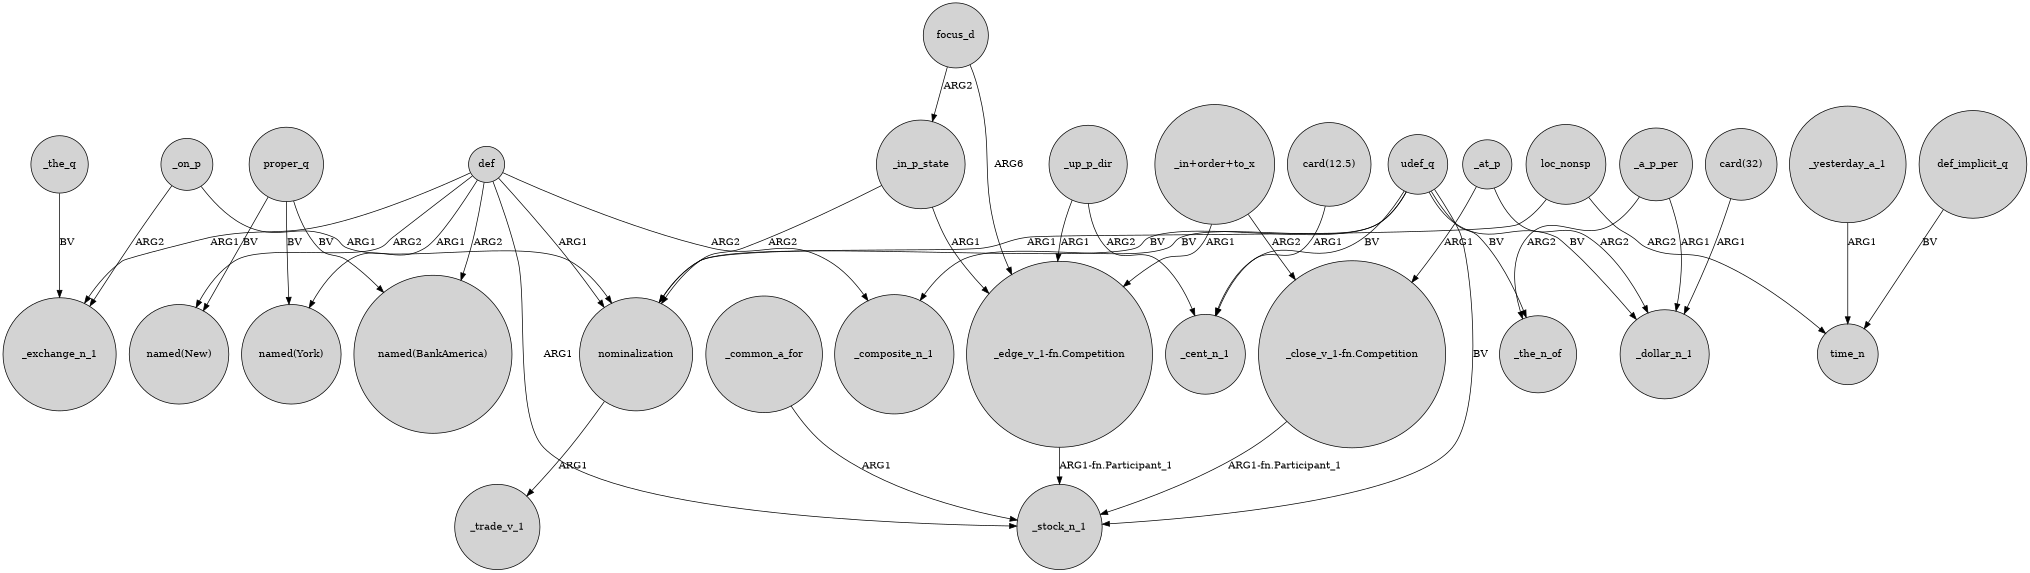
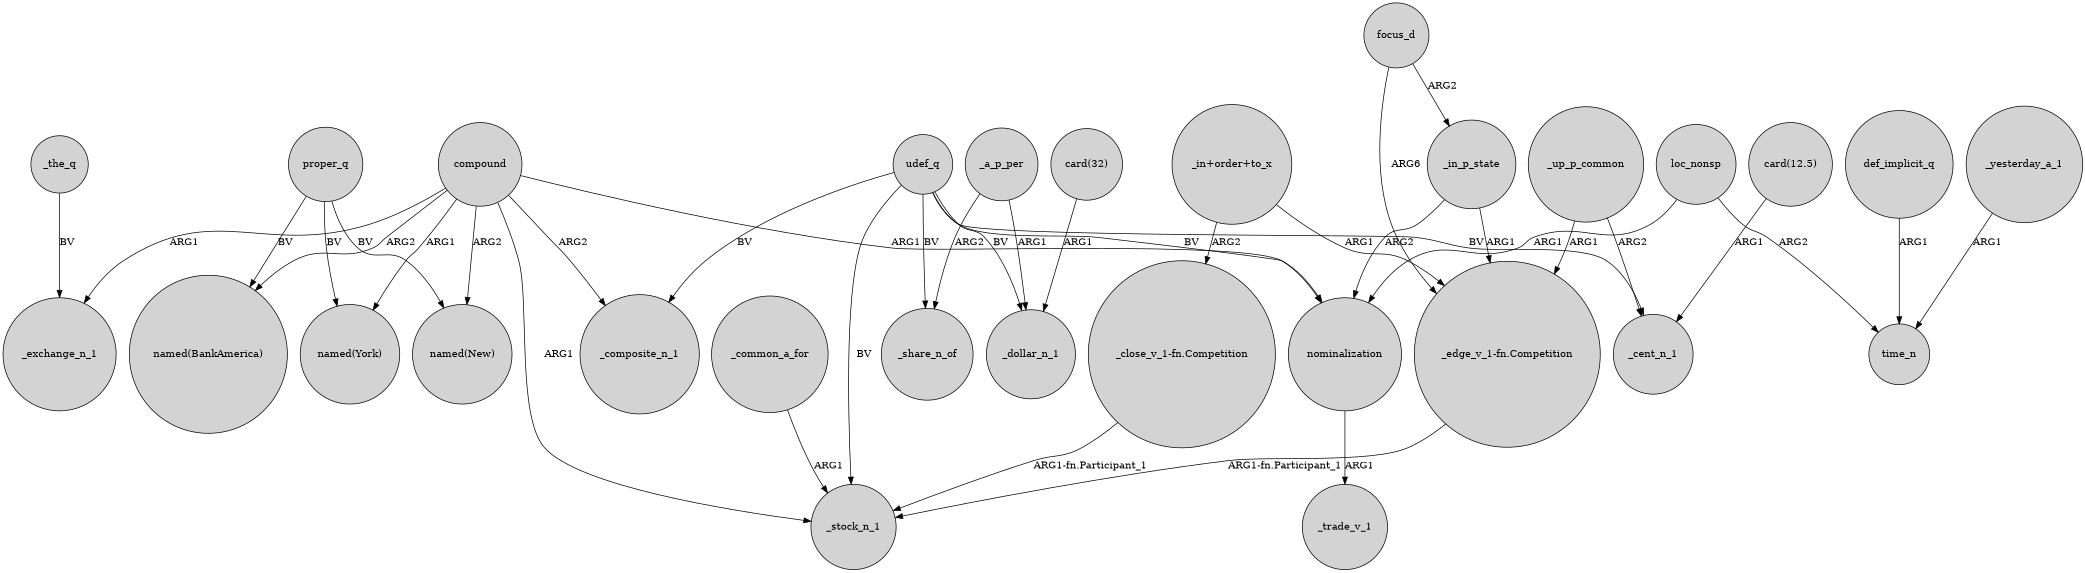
node "_on_p": removed
node "def": label "def" -> "compound"
node "_up_p_dir": label "_up_p_dir" -> "_up_p_common"
node "_at_p": removed
edge "def_implicit_q" -> "time_n": label "BV" -> "ARG1"
node "_the_n_of": label "_the_n_of" -> "_share_n_of"
